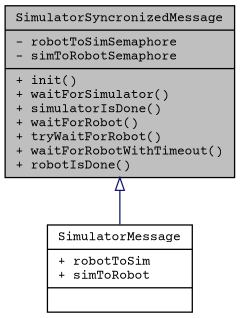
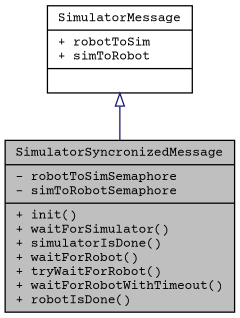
edge "SimulatorMessage" -> "SimulatorSyncronizedMessage": reversed
